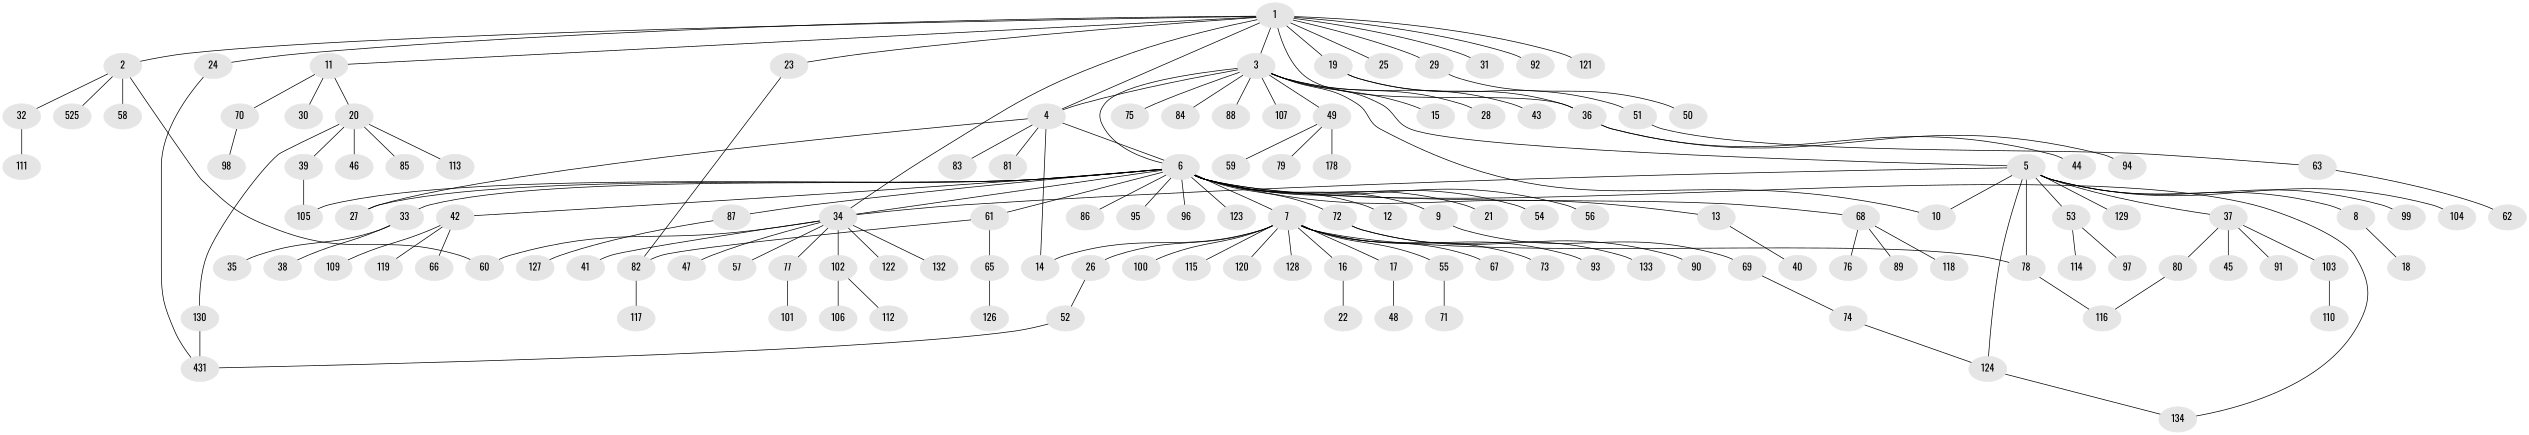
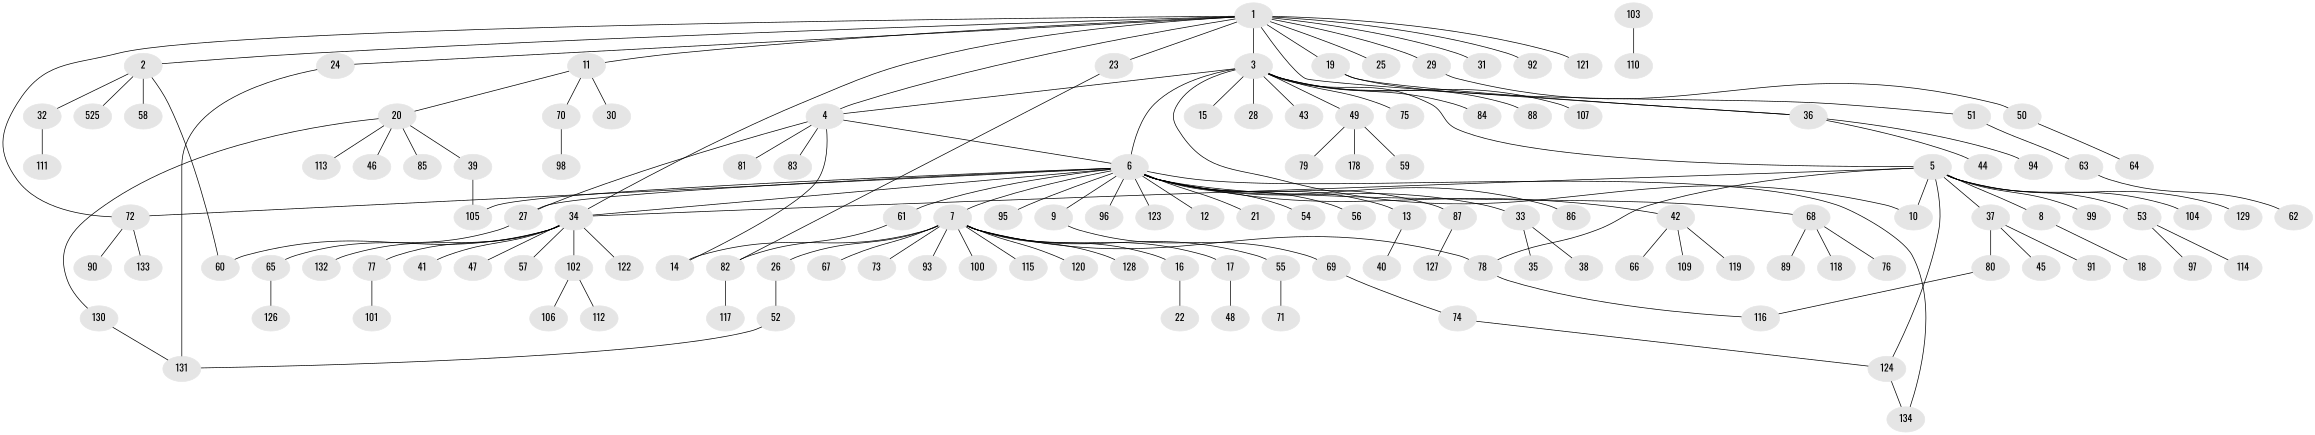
edge "1" -- "72": added
node "64": added
edge "61" -- "65": now "27" -- "65"
edge "37" -- "103": removed
node "431": label "431" -> "131"
